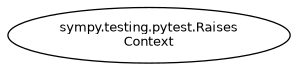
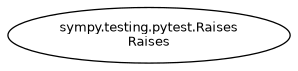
node "sympy.testing.pytest.Raises Context": label "sympy.testing.pytest.Raises Context" -> "sympy.testing.pytest.Raises Raises"
